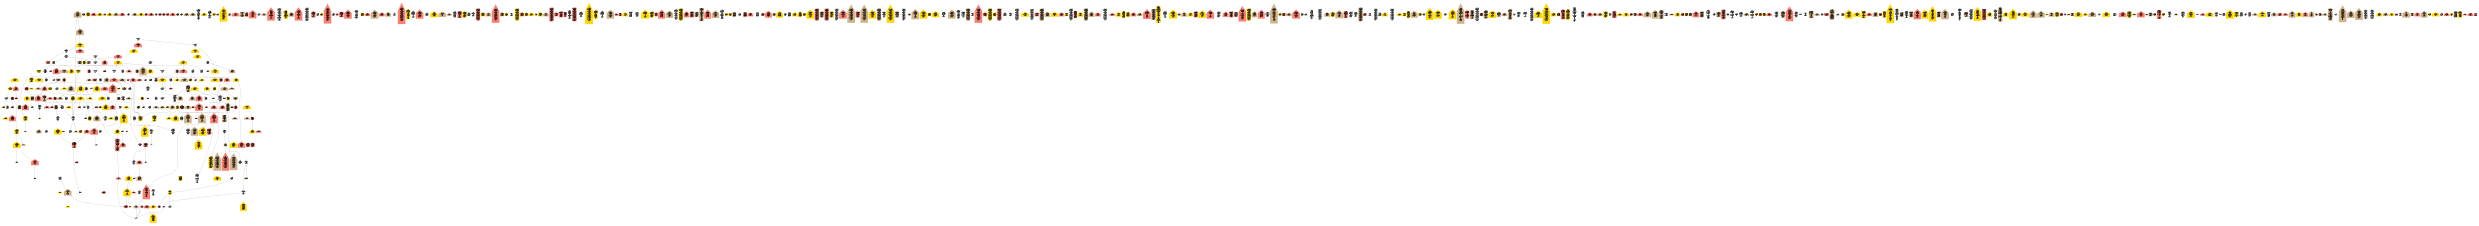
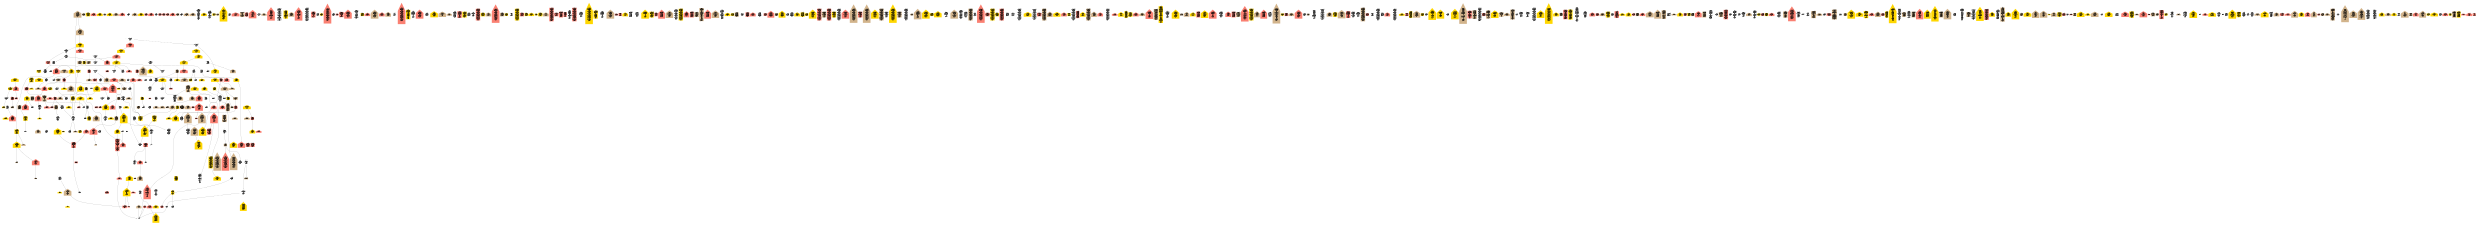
node "# 0x1076 JUMPDEST PUSHX Data JUMP": shape note -> house
node "# 0x200b JUMPDEST EQ PUSHX Data JUMPI": fillcolor gold -> salmon
node "# 0x2050 JUMPDEST LT ISZERO PUSHX Data JUMPI": fillcolor gold -> salmon
node "# 0x313b JUMPDEST PUSHX Data": removed
node "# 0x192 PUSHX LogicData EQ PUSHX Data JUMPI": fillcolor gold -> white
node "# 0x53b PUSHX Data REVERT": fillcolor gold -> tan
node "# 0x2bcf REVERT": shape note -> house
